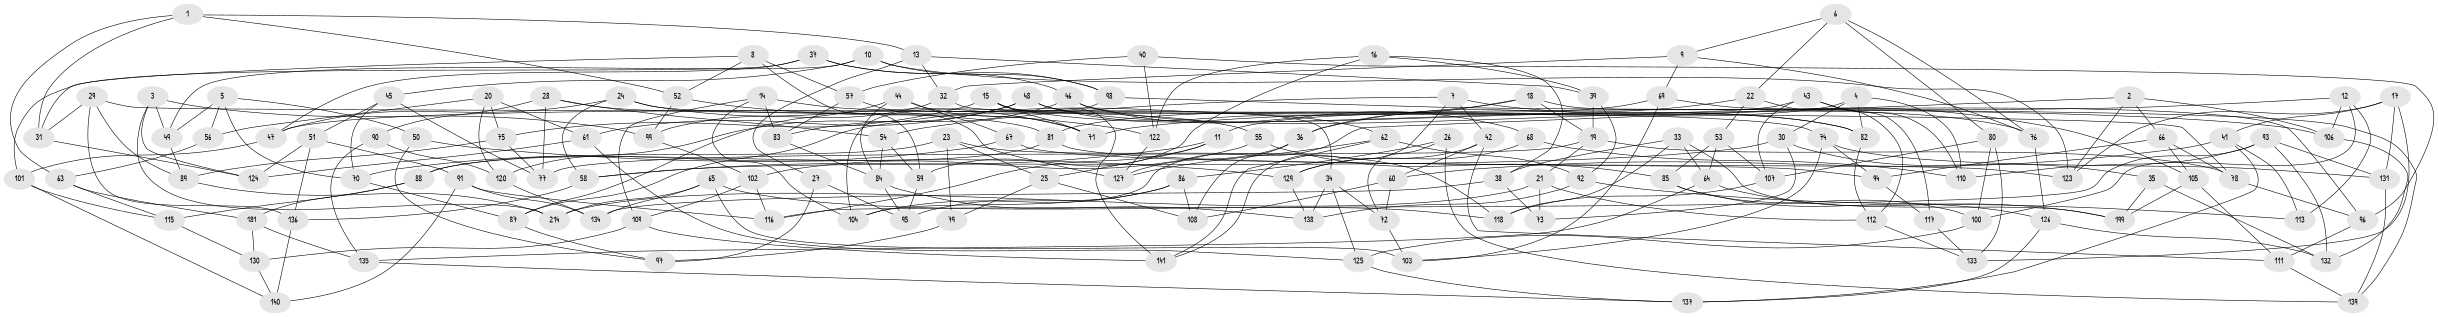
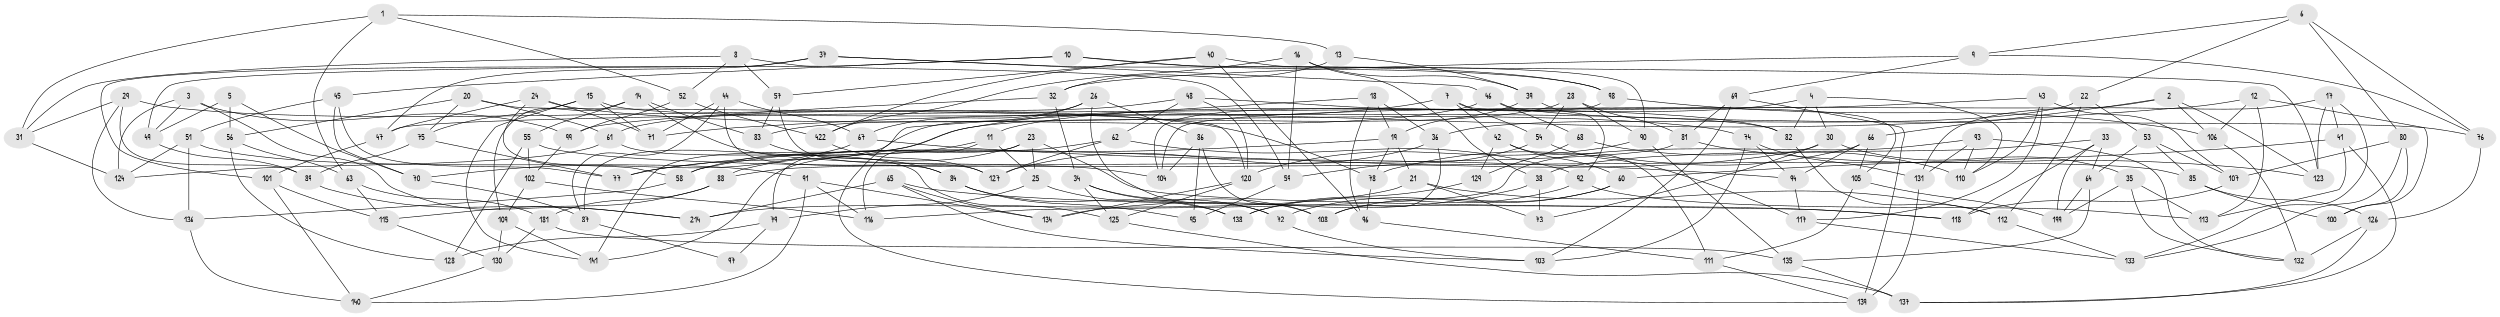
edge "40" -- "90": added
edge "26" -- "67": added
node "50": removed
node "122": label "122" -> "422"
edge "54" -- "84": now "54" -- "117"
node "27": removed
edge "35" -- "113": added
edge "100" -- "125": now "120" -- "125"
node "128": added
